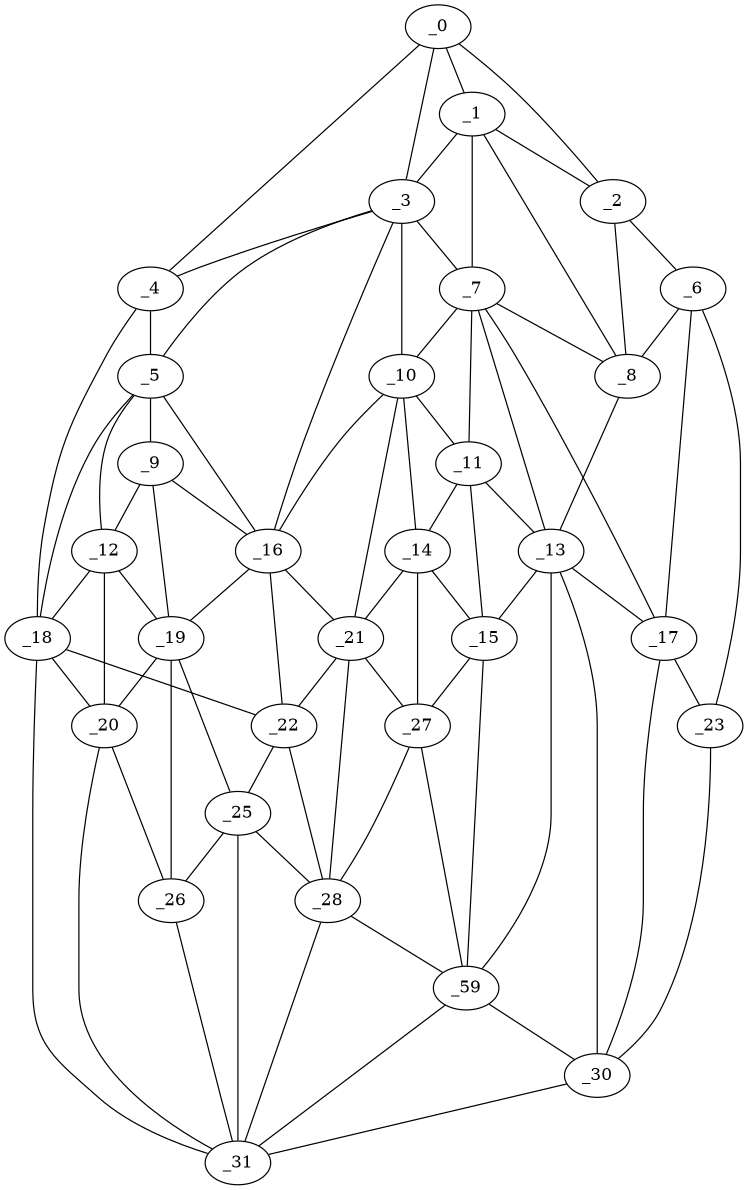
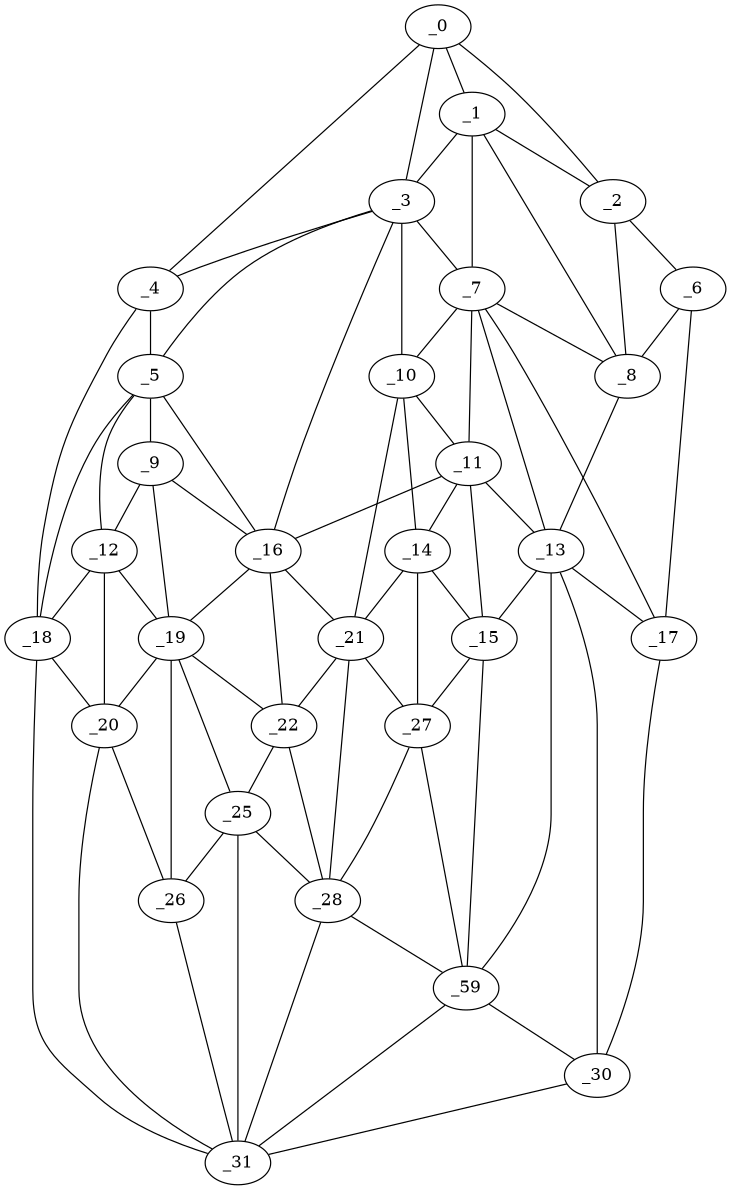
edge "_10" -- "_16": now "_11" -- "_16"
edge "_18" -- "_22": now "_19" -- "_22"
node "_23": removed
